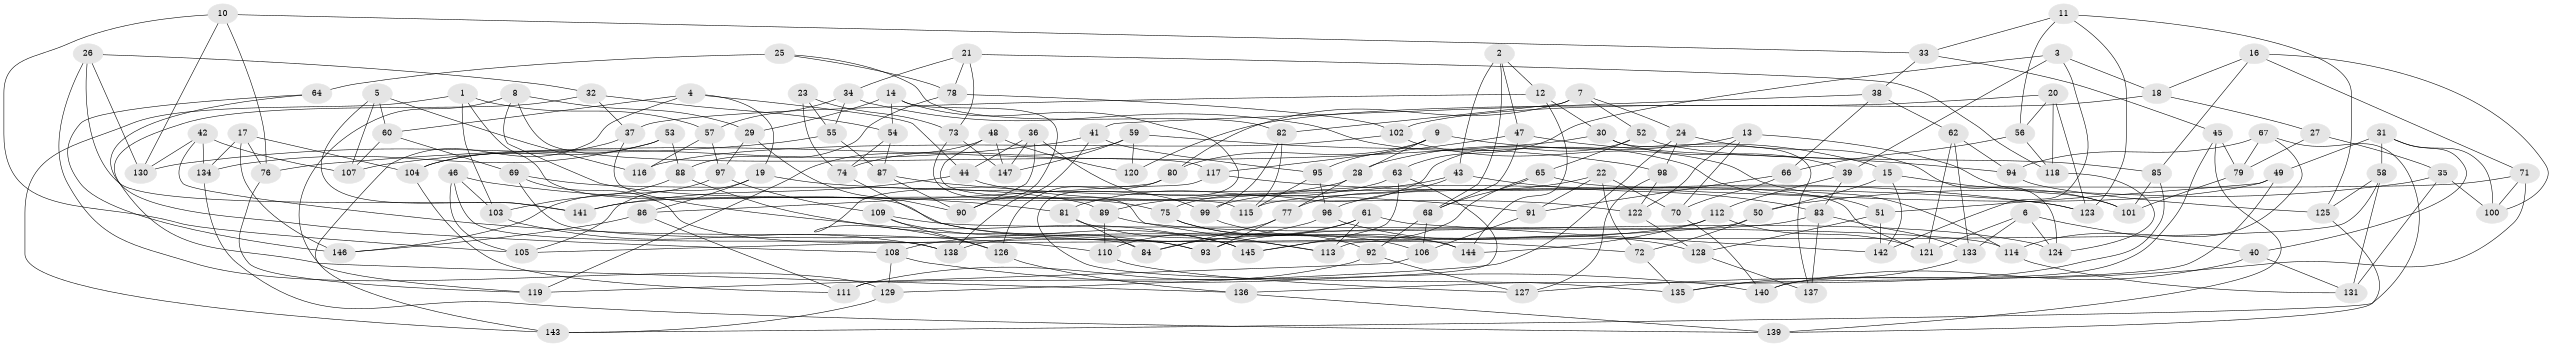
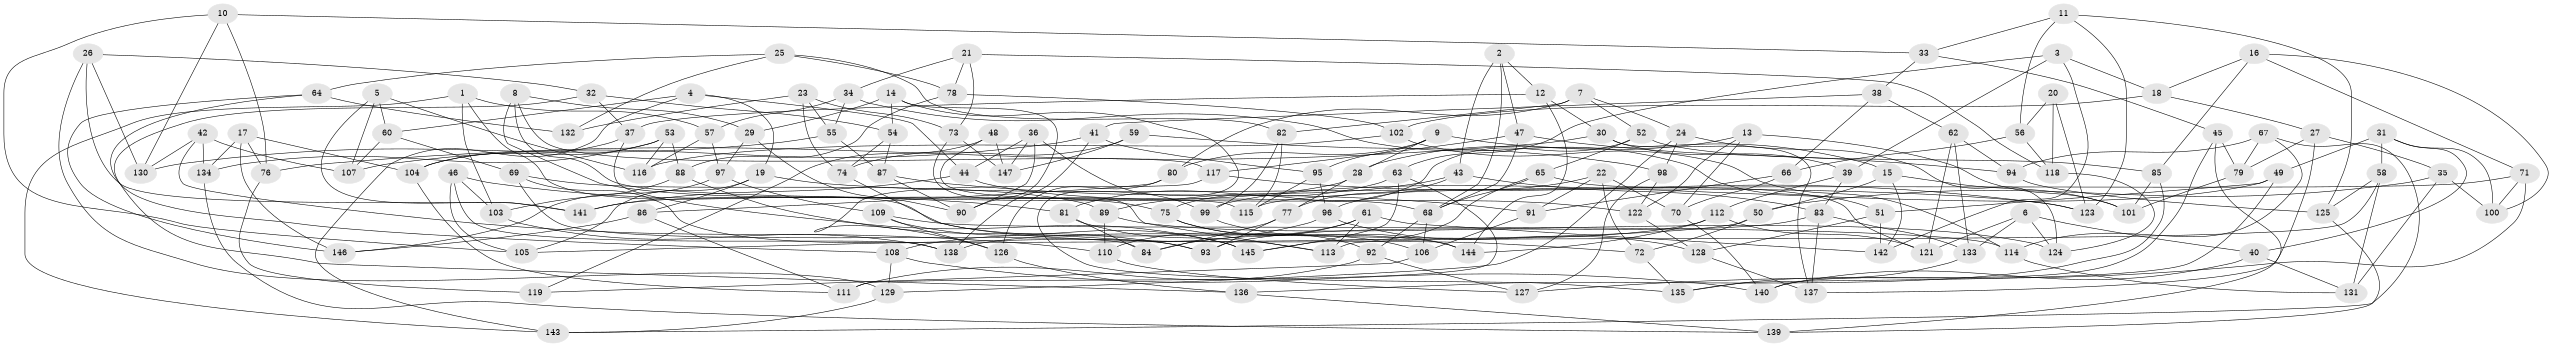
node "132": added
edge "53" -- "116": added
node "120": removed
edge "8" -- "119": now "8" -- "68"
edge "27" -- "137": added
